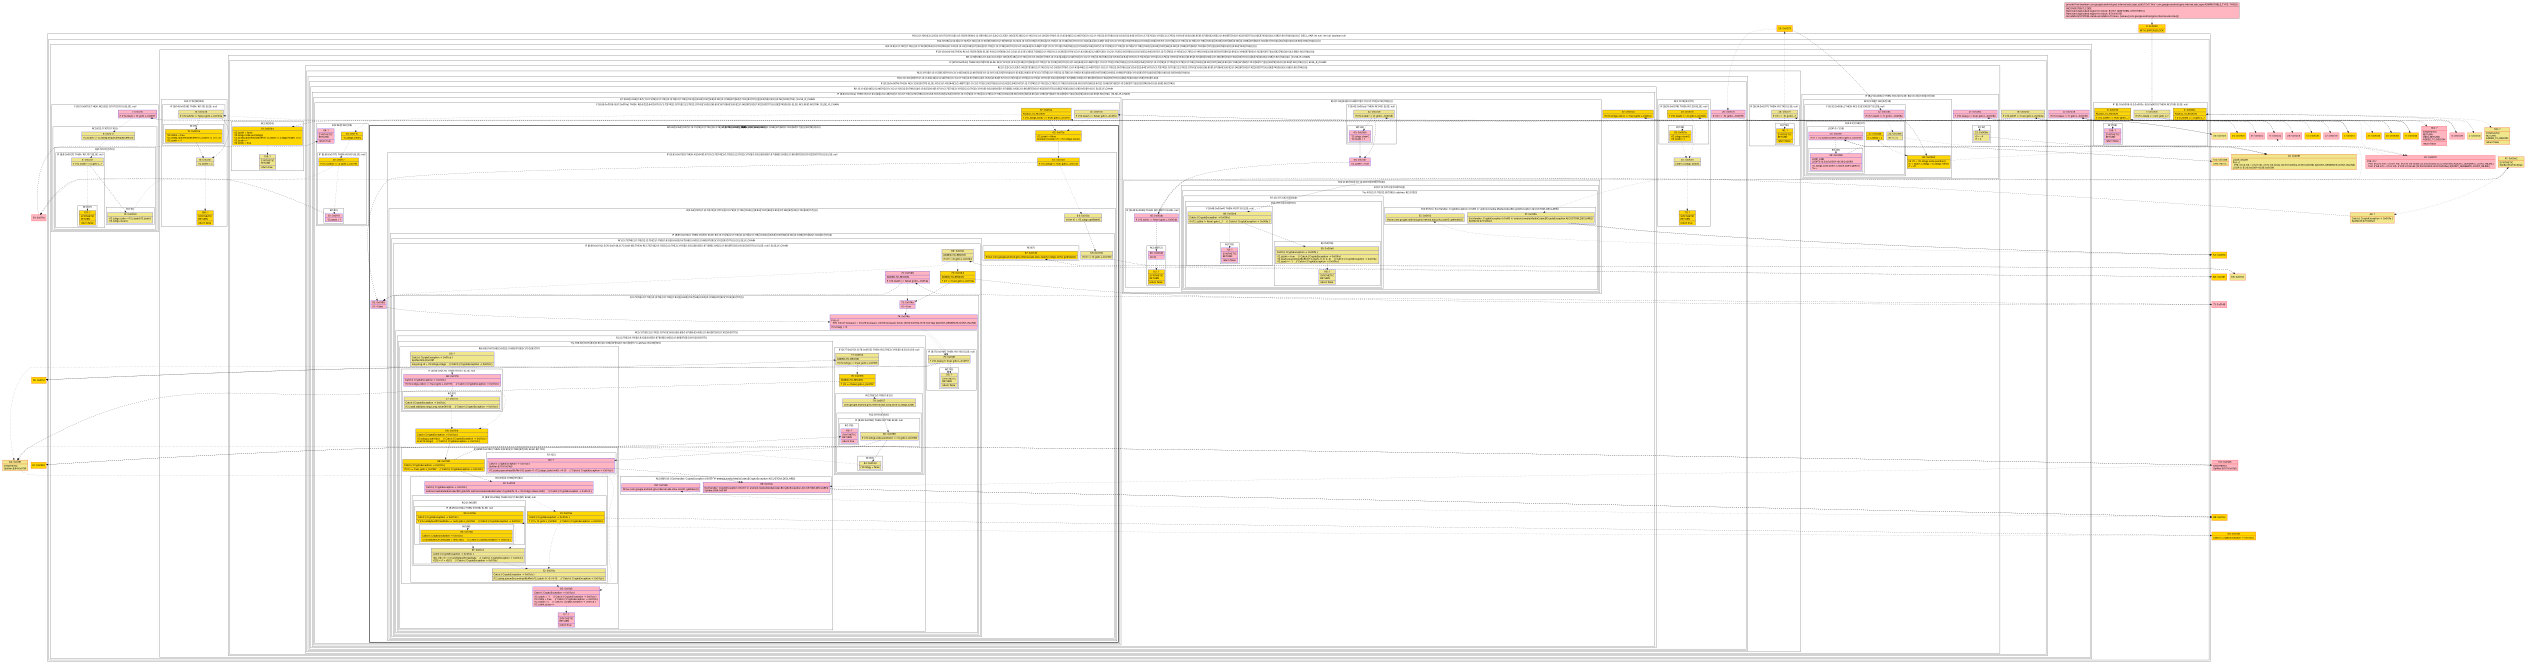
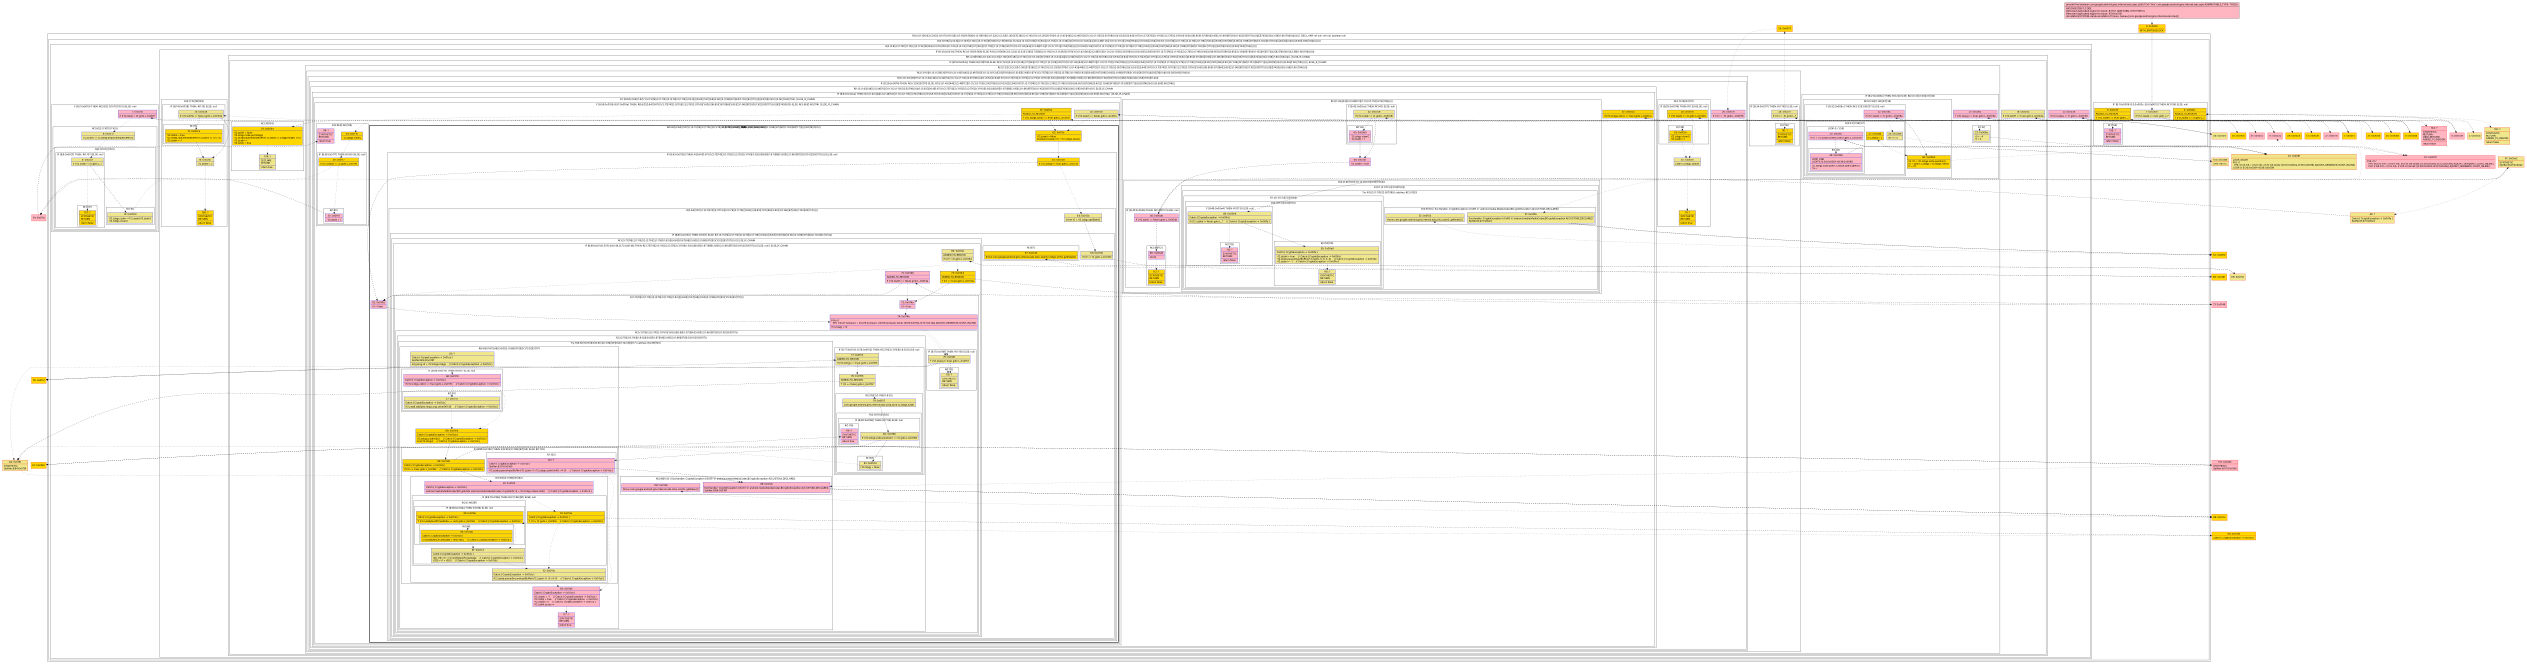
edge "25: 0x0073" -> "32: 0x008c": now "31: 0x008a" -> "32: 0x008c"
node "39: 0x00c4": fillcolor lightpink -> gold
node "20: 0x006a": color blue -> red
node "109: ?": text "SYNTHETIC" -> "DECLARE"
node "78: 0x0155": fillcolor gold -> khaki
